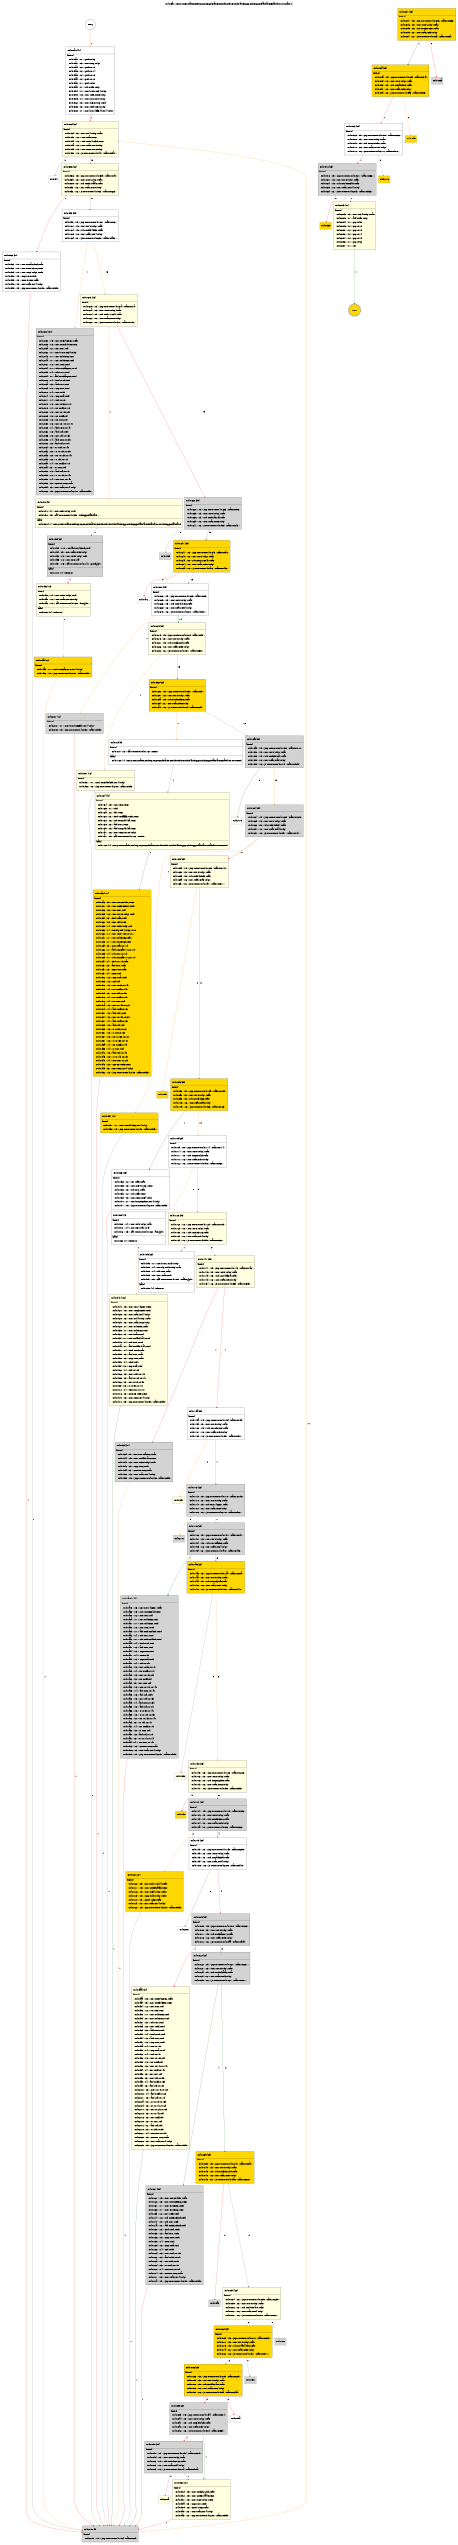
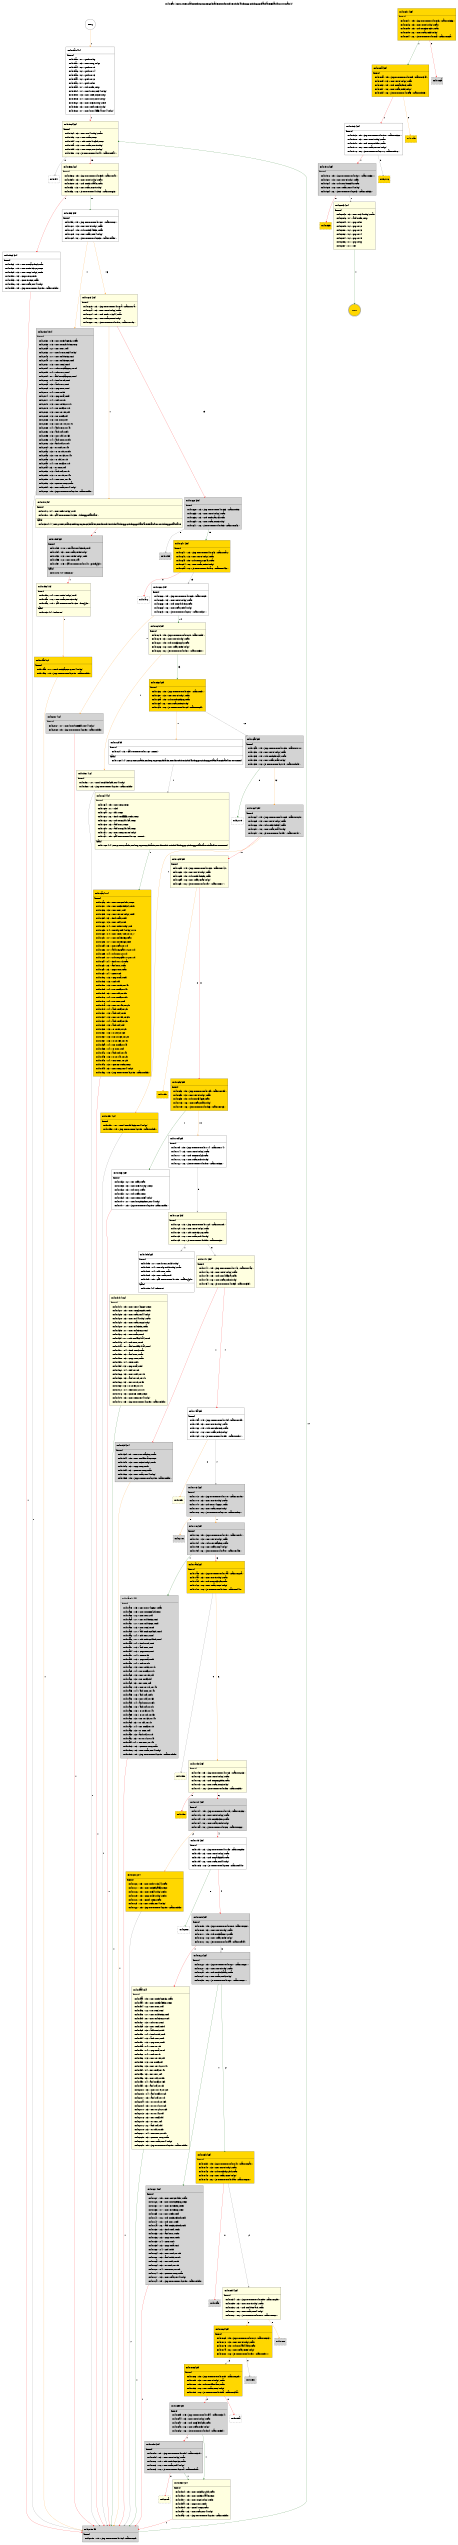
node "0x401b0e [13]": removed
edge "0x402198 [5]" -> "0x4015cf [23]": color darkorange -> darkgreen
